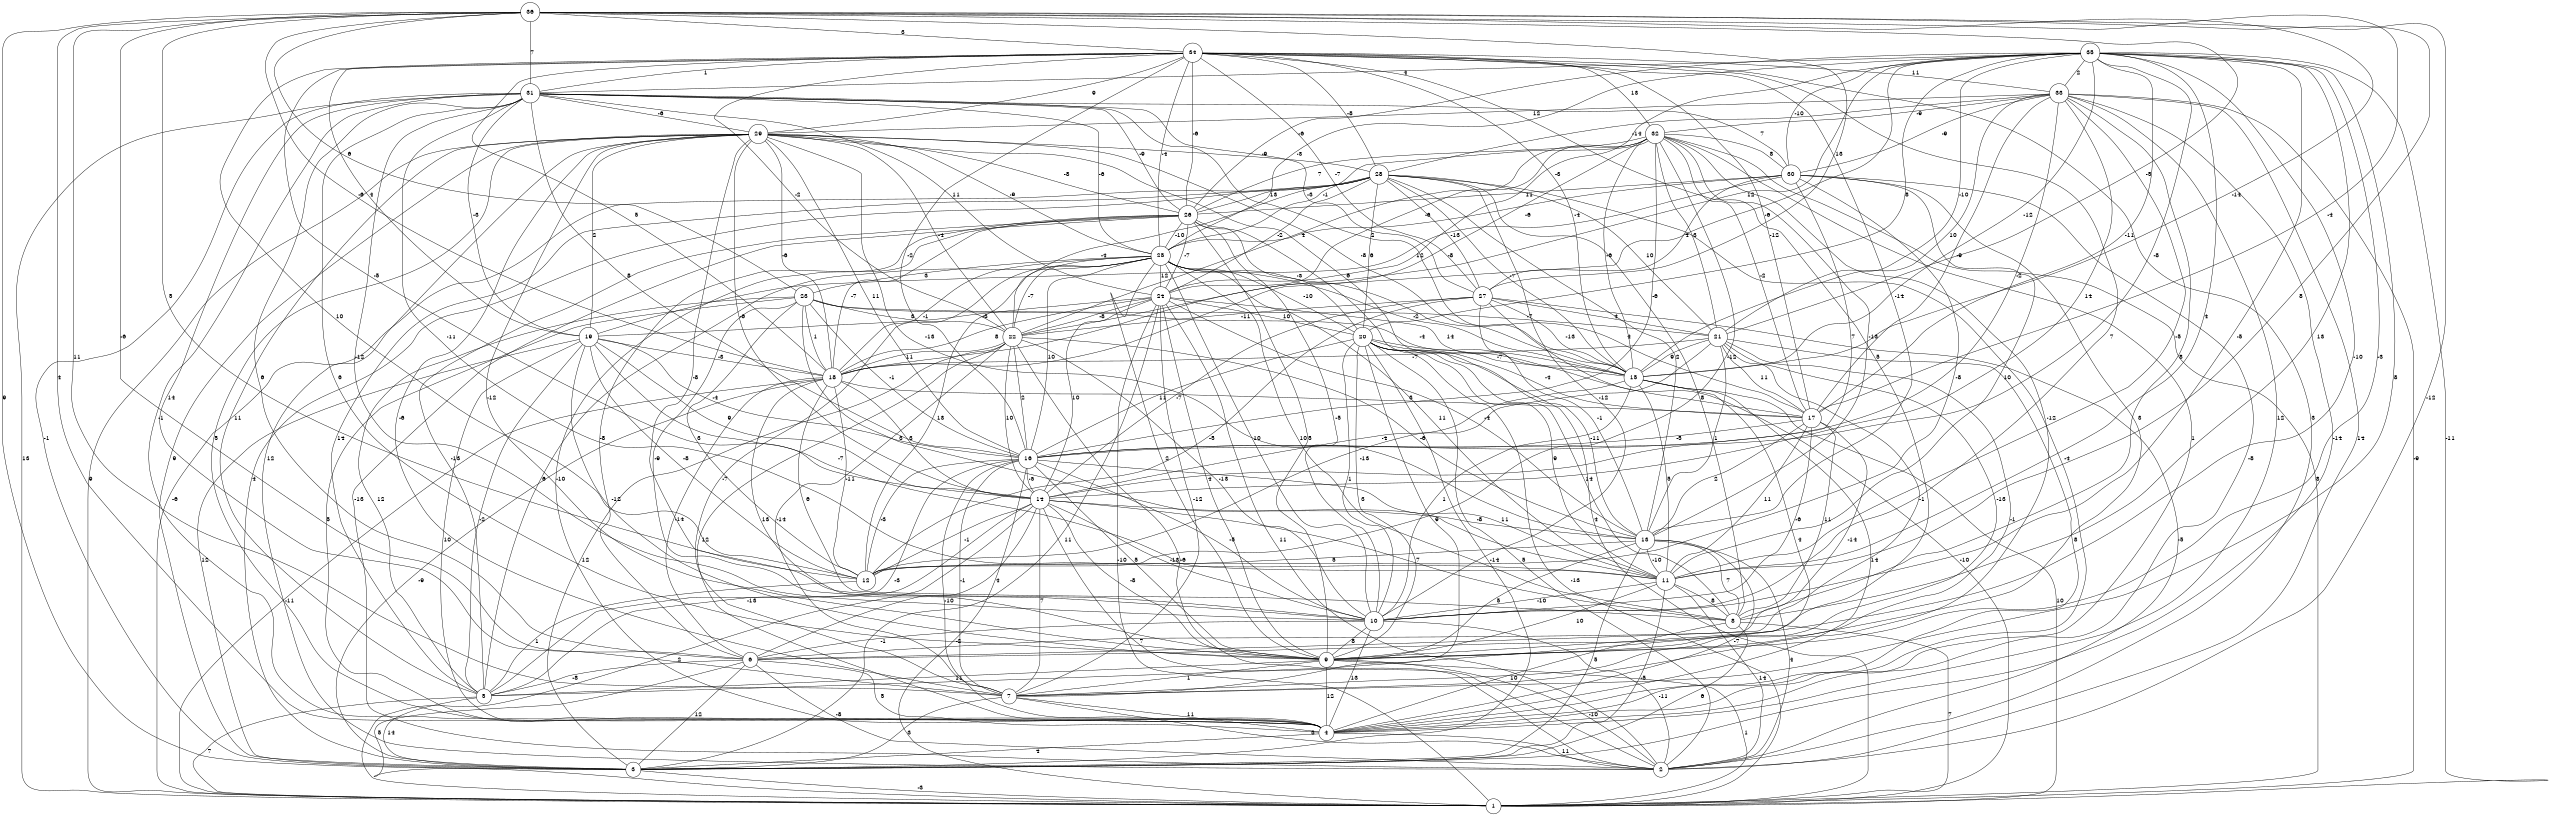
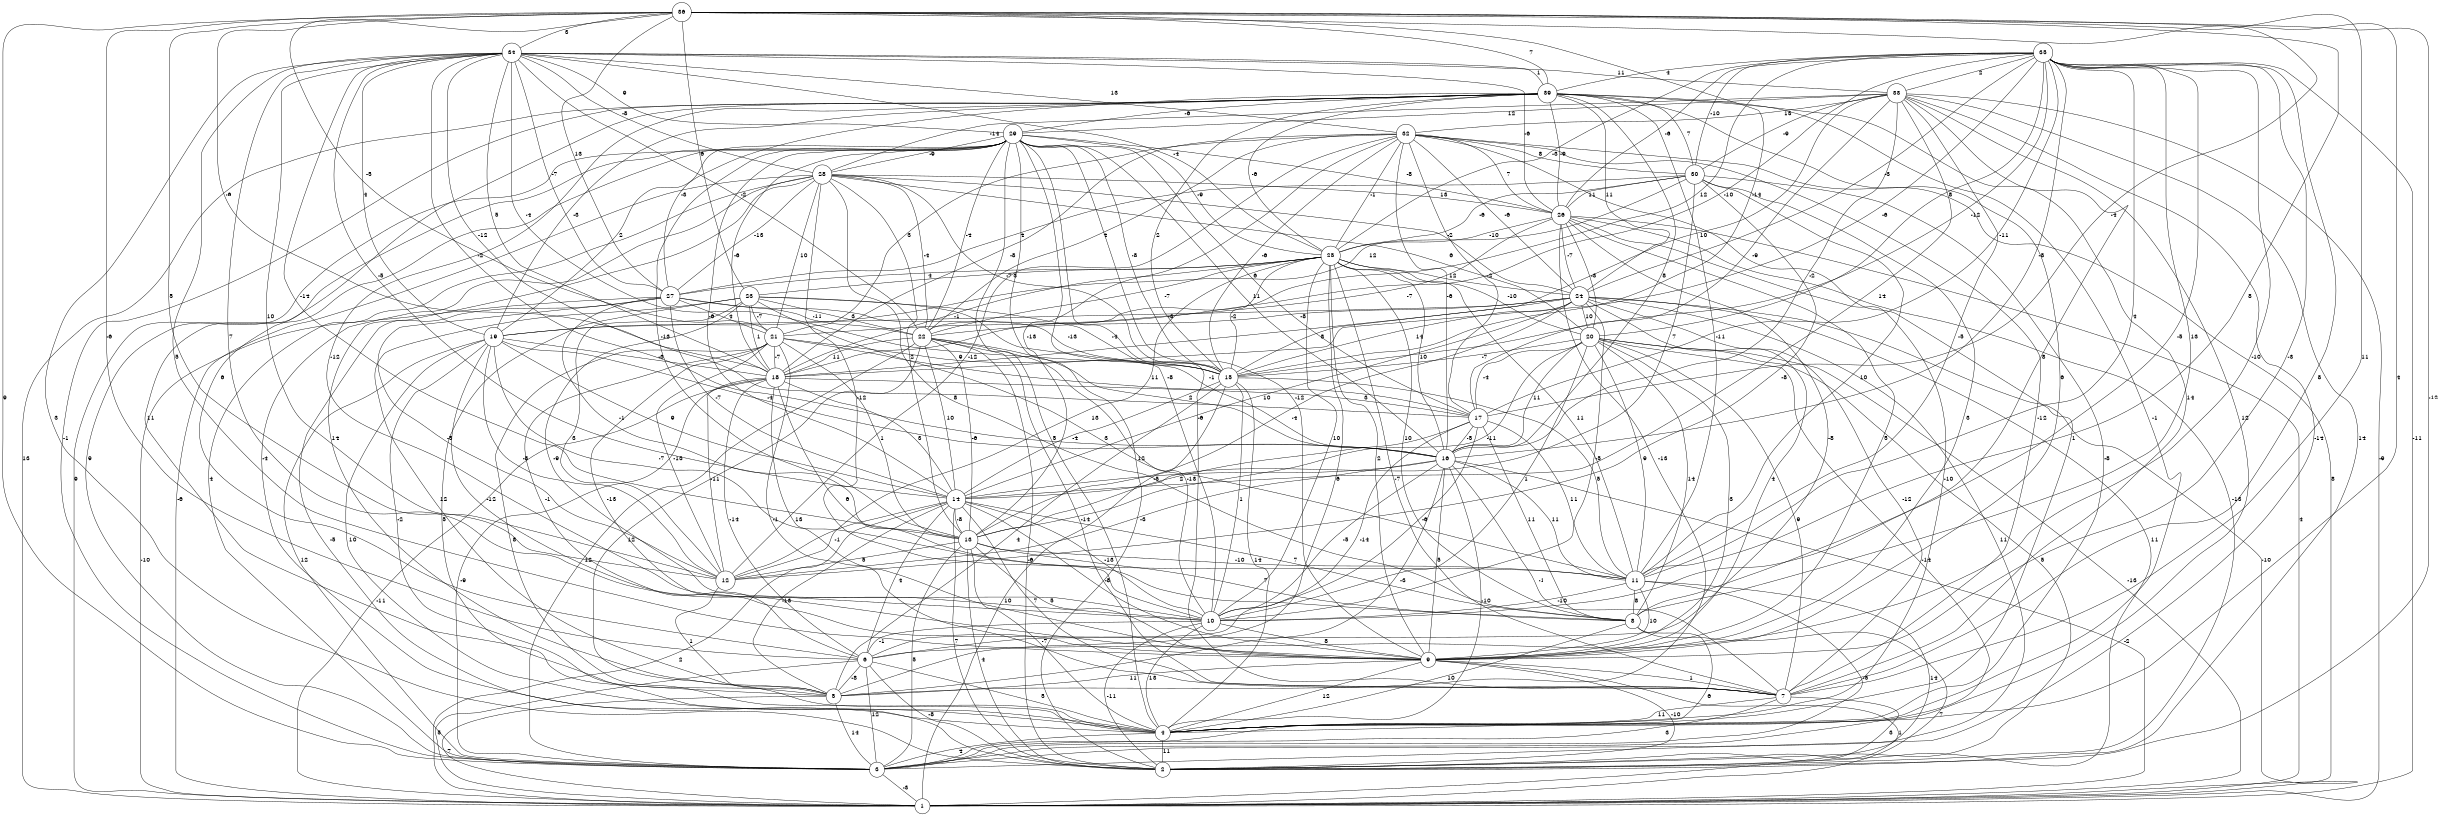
node "31": label "31" -> "39"
edge "33" -- "32": label "-9" -> "13"
edge "25" -- "17": now "25" -- "27"
edge "26" -- "10": now "24" -- "10"
